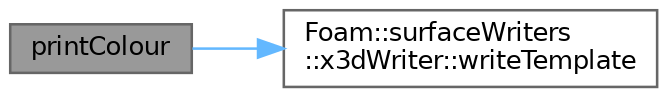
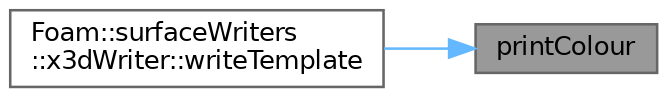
edge "printColour" -> "Foam::surfaceWriters ::x3dWriter::writeTemplate": reversed
